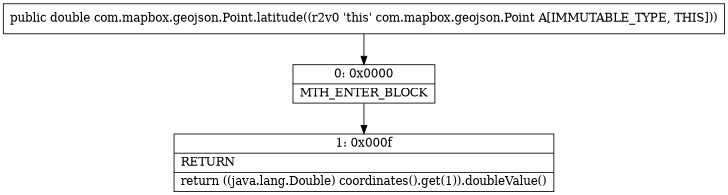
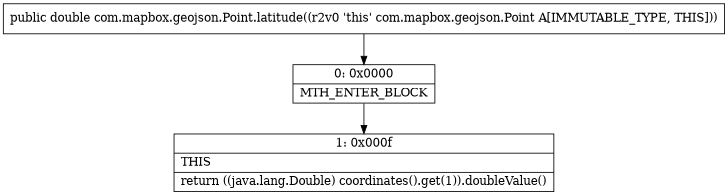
node "1: 0x000f": text "RETURN" -> "THIS"
